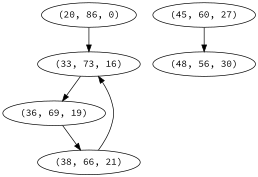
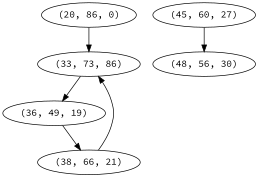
node "(33, 73, 16)": label "(33, 73, 16)" -> "(33, 73, 86)"
node "(36, 69, 19)": label "(36, 69, 19)" -> "(36, 49, 19)"
